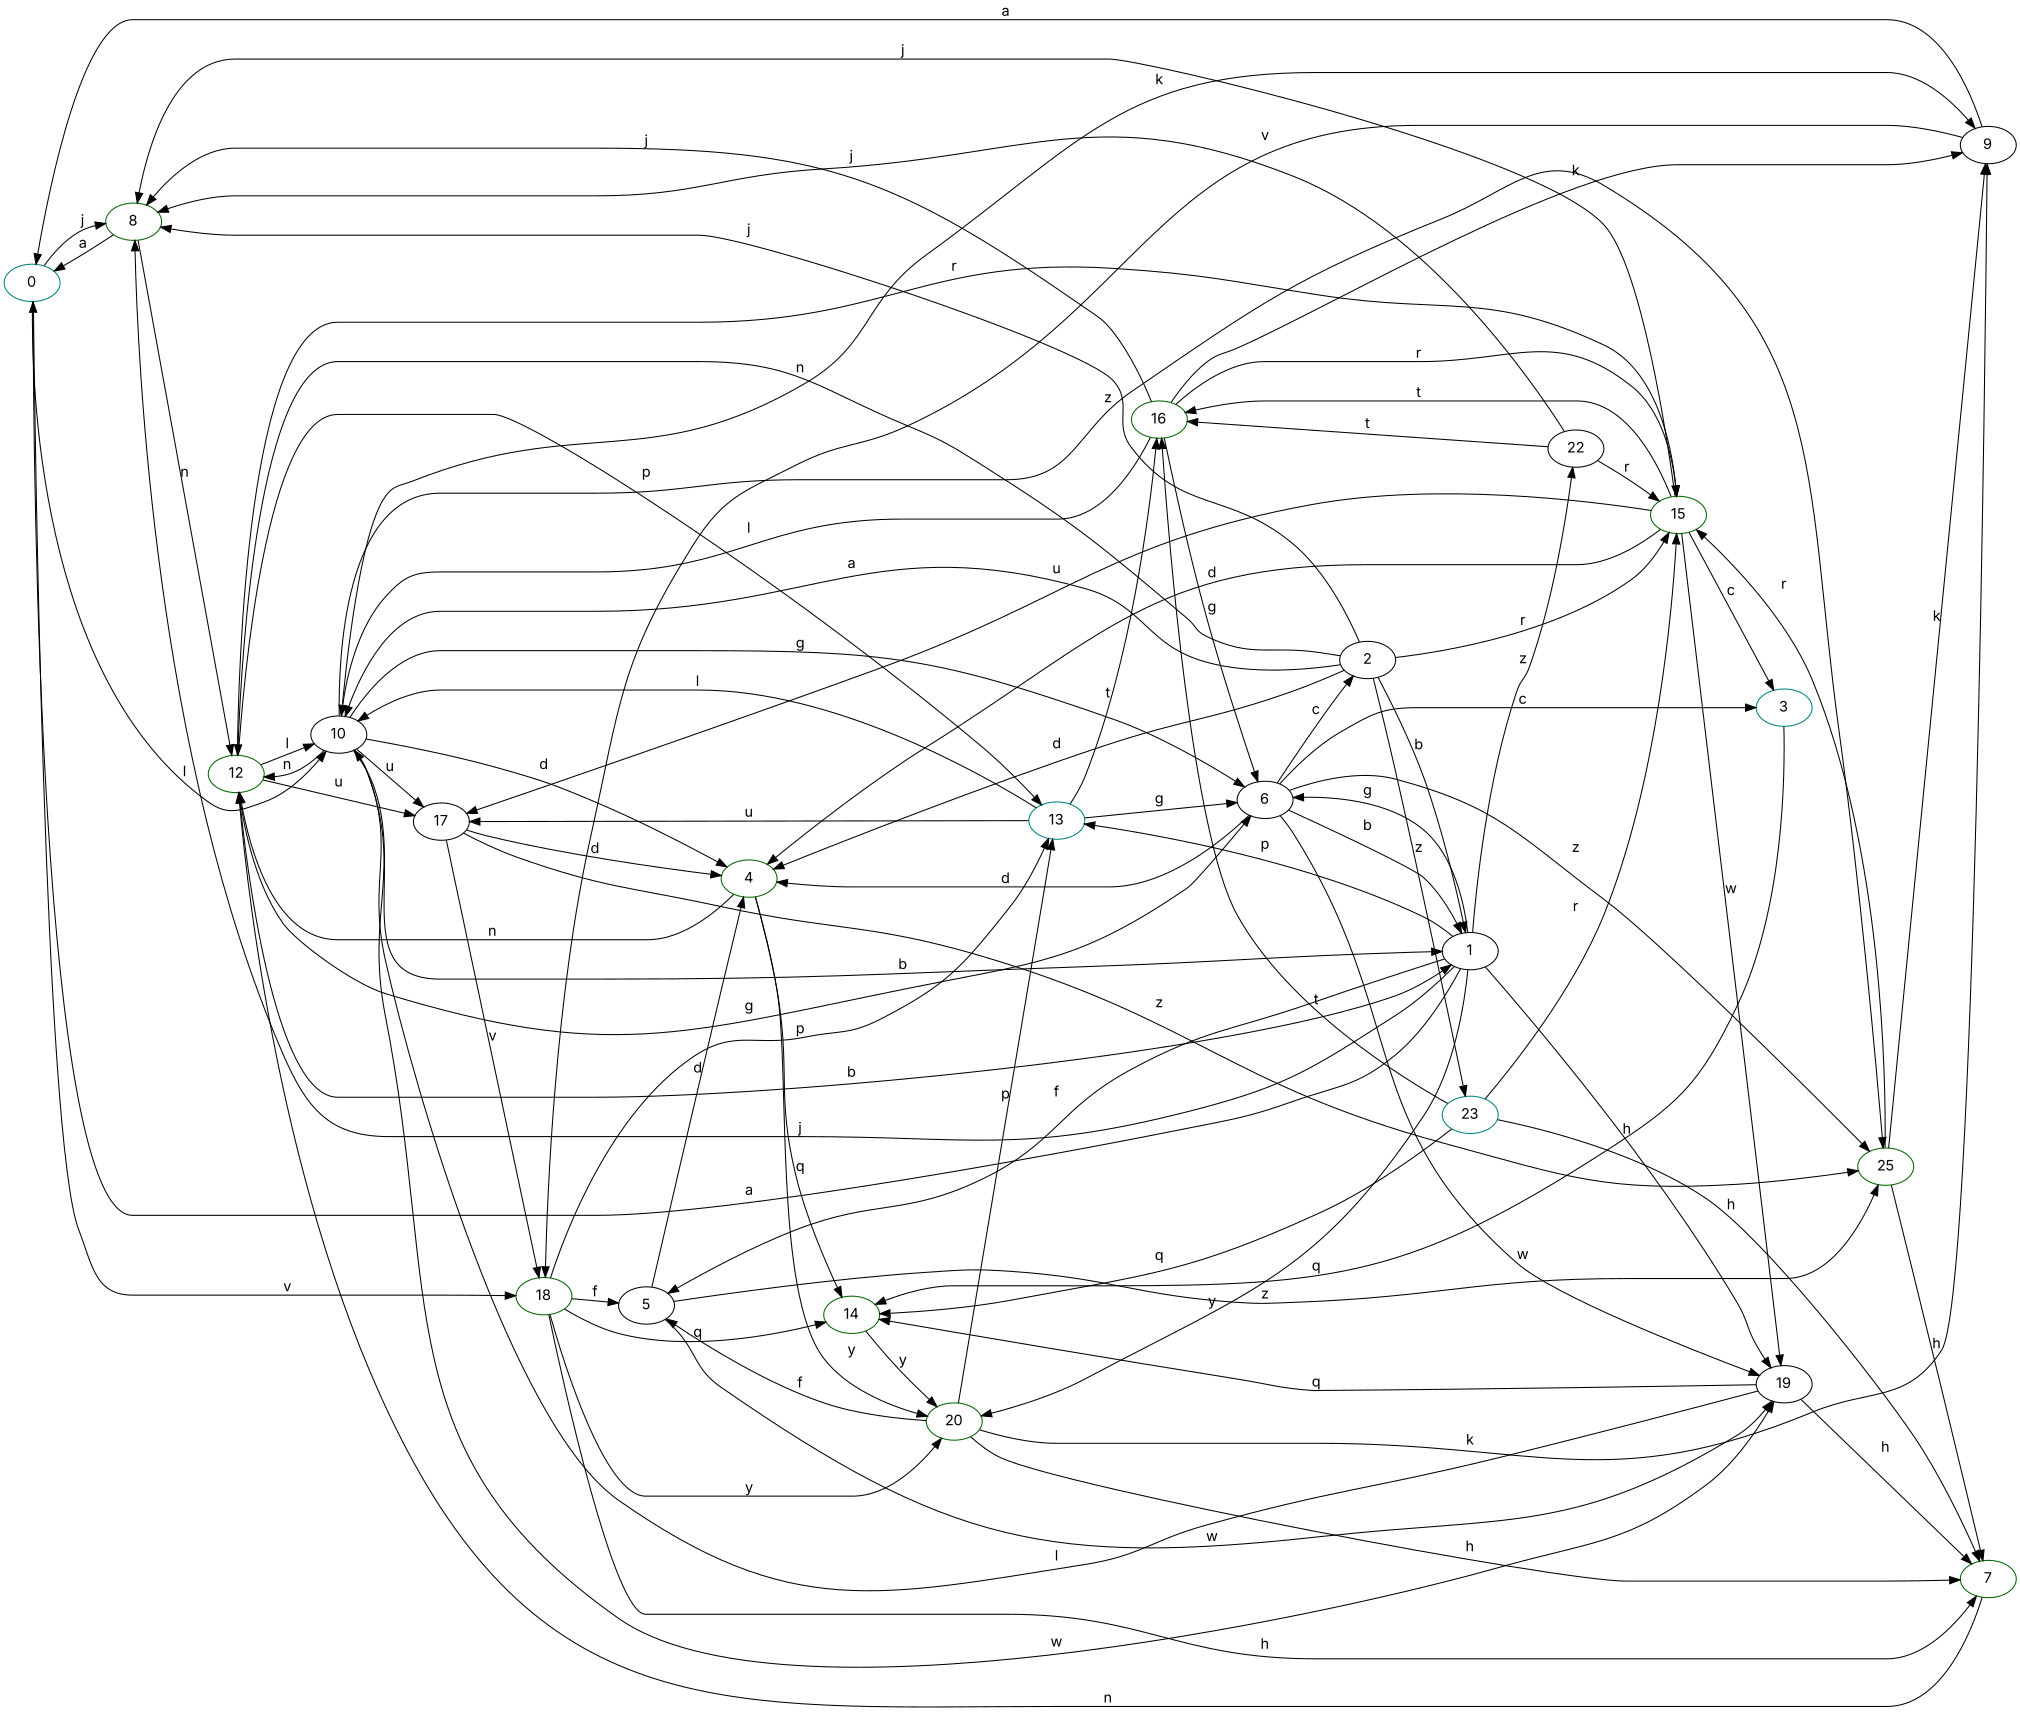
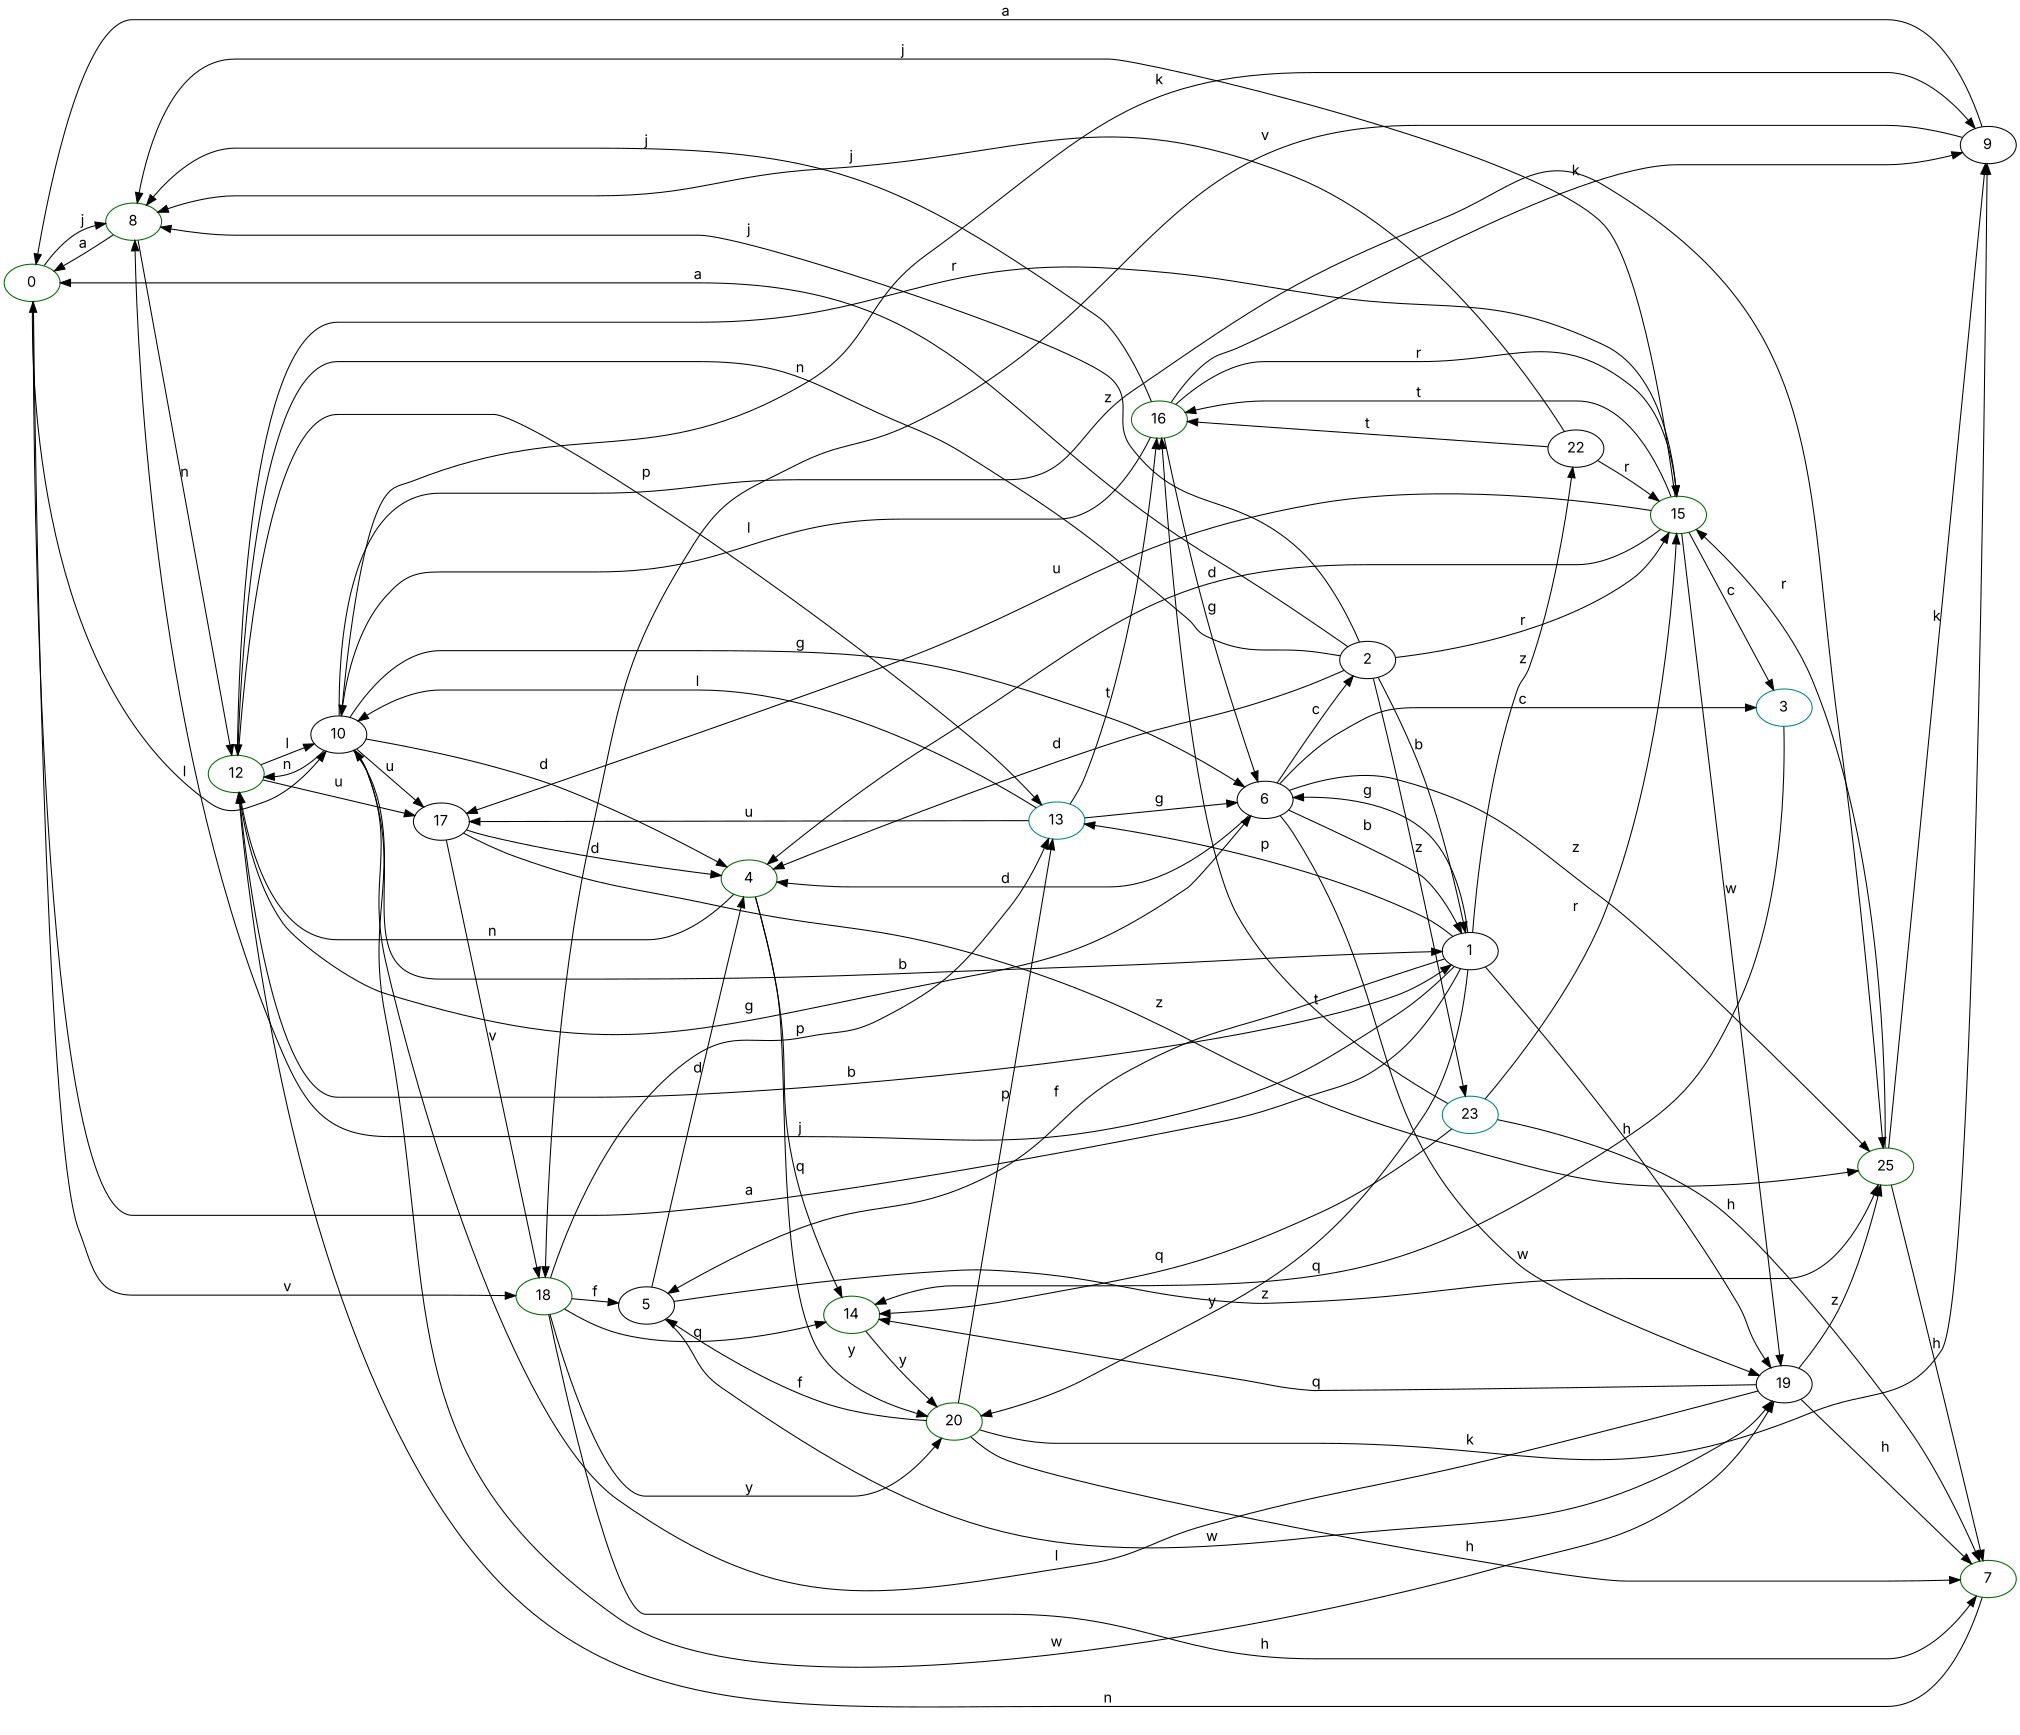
node "0": color teal -> darkgreen
edge "2" -> "10": now "2" -> "0"
edge "19" -> "25": added, label "z"
